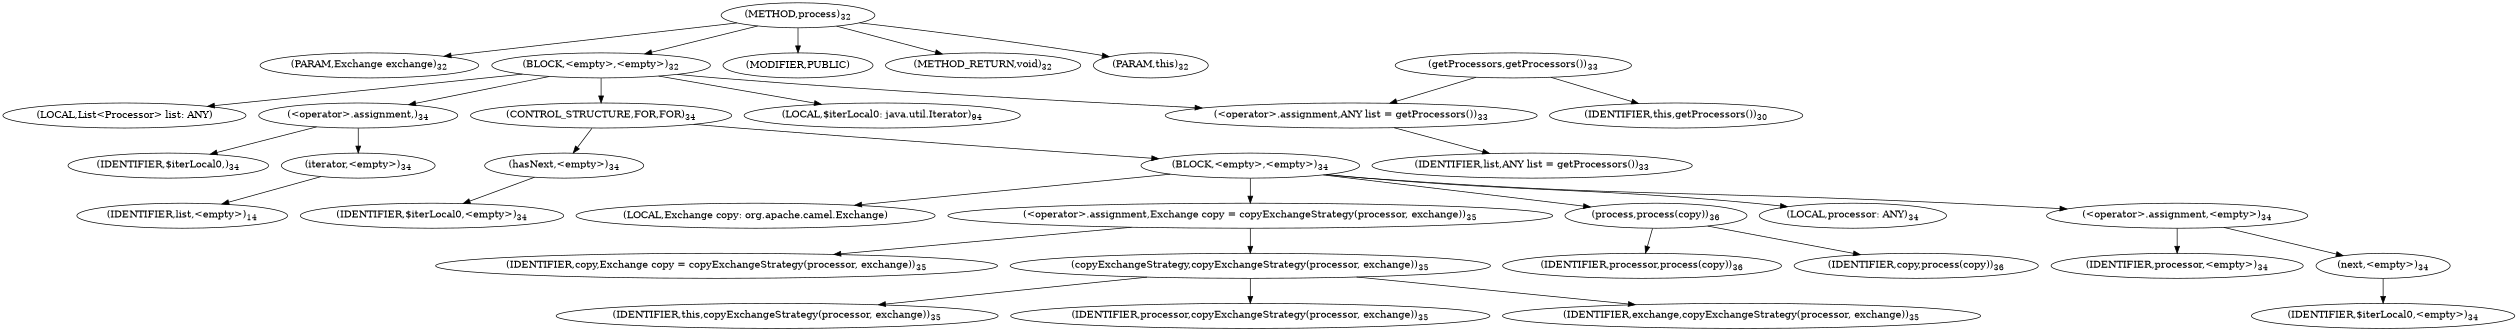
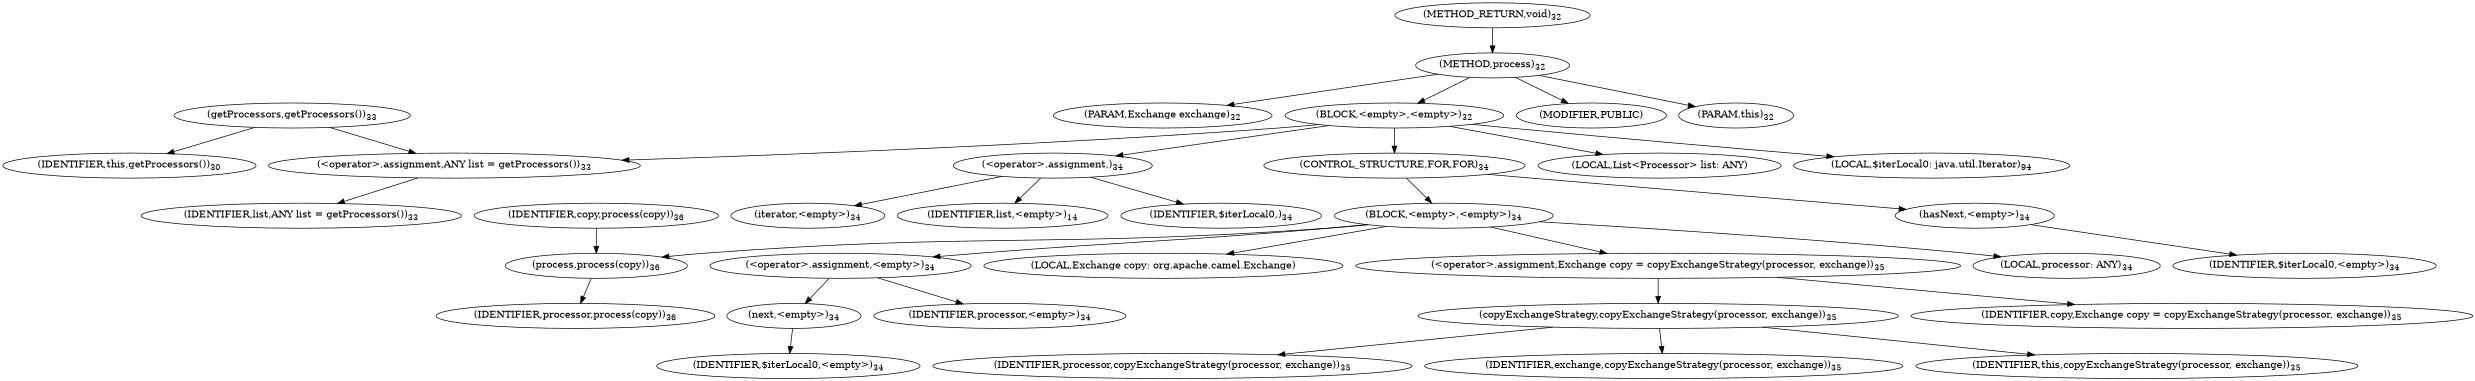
edge "(METHOD,process)" -> "(METHOD_RETURN,void)": reversed
edge "(iterator,<empty>)" -> "(IDENTIFIER,list,<empty>)": now "(<operator>.assignment,)" -> "(IDENTIFIER,list,<empty>)"
edge "(process,process(copy))" -> "(IDENTIFIER,copy,process(copy))": reversed
